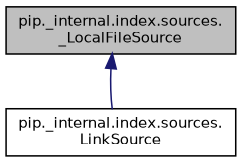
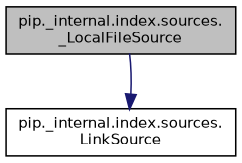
edge "pip._internal.index.sources. LinkSource" -> "pip._internal.index.sources. _LocalFileSource": reversed
